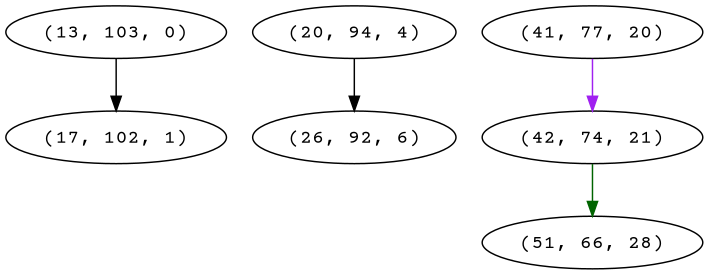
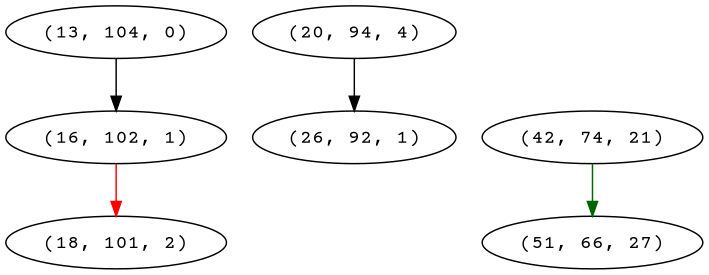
node "(13, 103, 0)": label "(13, 103, 0)" -> "(13, 104, 0)"
node "(41, 77, 20)": removed
node "(17, 102, 1)": label "(17, 102, 1)" -> "(16, 102, 1)"
node "(26, 92, 6)": label "(26, 92, 6)" -> "(26, 92, 1)"
node "(18, 101, 2)": added
node "(51, 66, 28)": label "(51, 66, 28)" -> "(51, 66, 27)"
